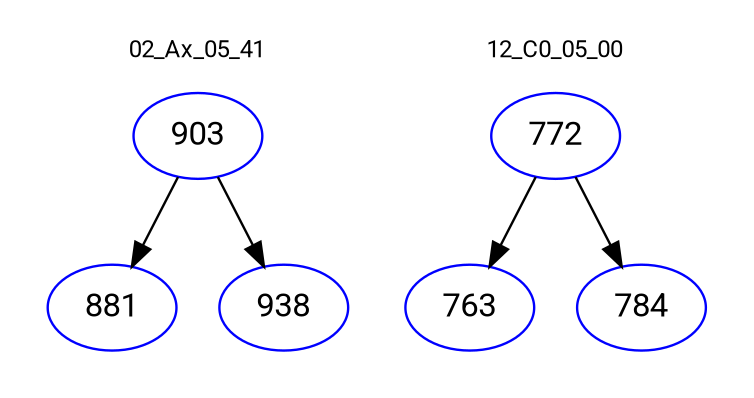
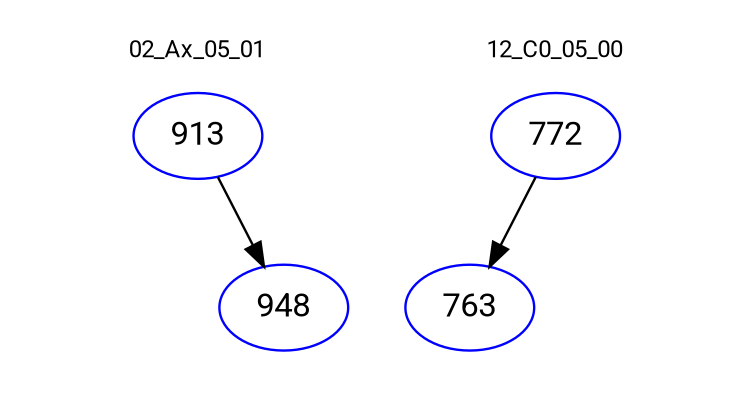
cluster "02_Ax_05_41": label "02_Ax_05_41" -> "02_Ax_05_01"
node "903": label "903" -> "913"
node "881": removed
node "938": label "938" -> "948"
node "784": removed
